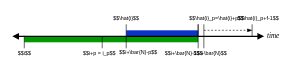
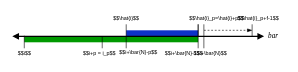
node "time": label "time" -> "bar"
